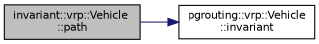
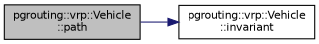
node "invariant::vrp::Vehicle ::path": label "invariant::vrp::Vehicle ::path" -> "pgrouting::vrp::Vehicle ::path"
